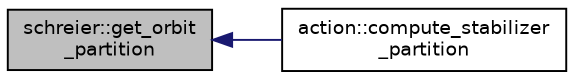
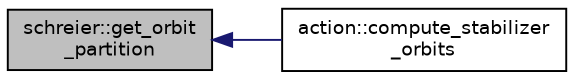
node "action::compute_stabilizer _partition": label "action::compute_stabilizer _partition" -> "action::compute_stabilizer _orbits"
